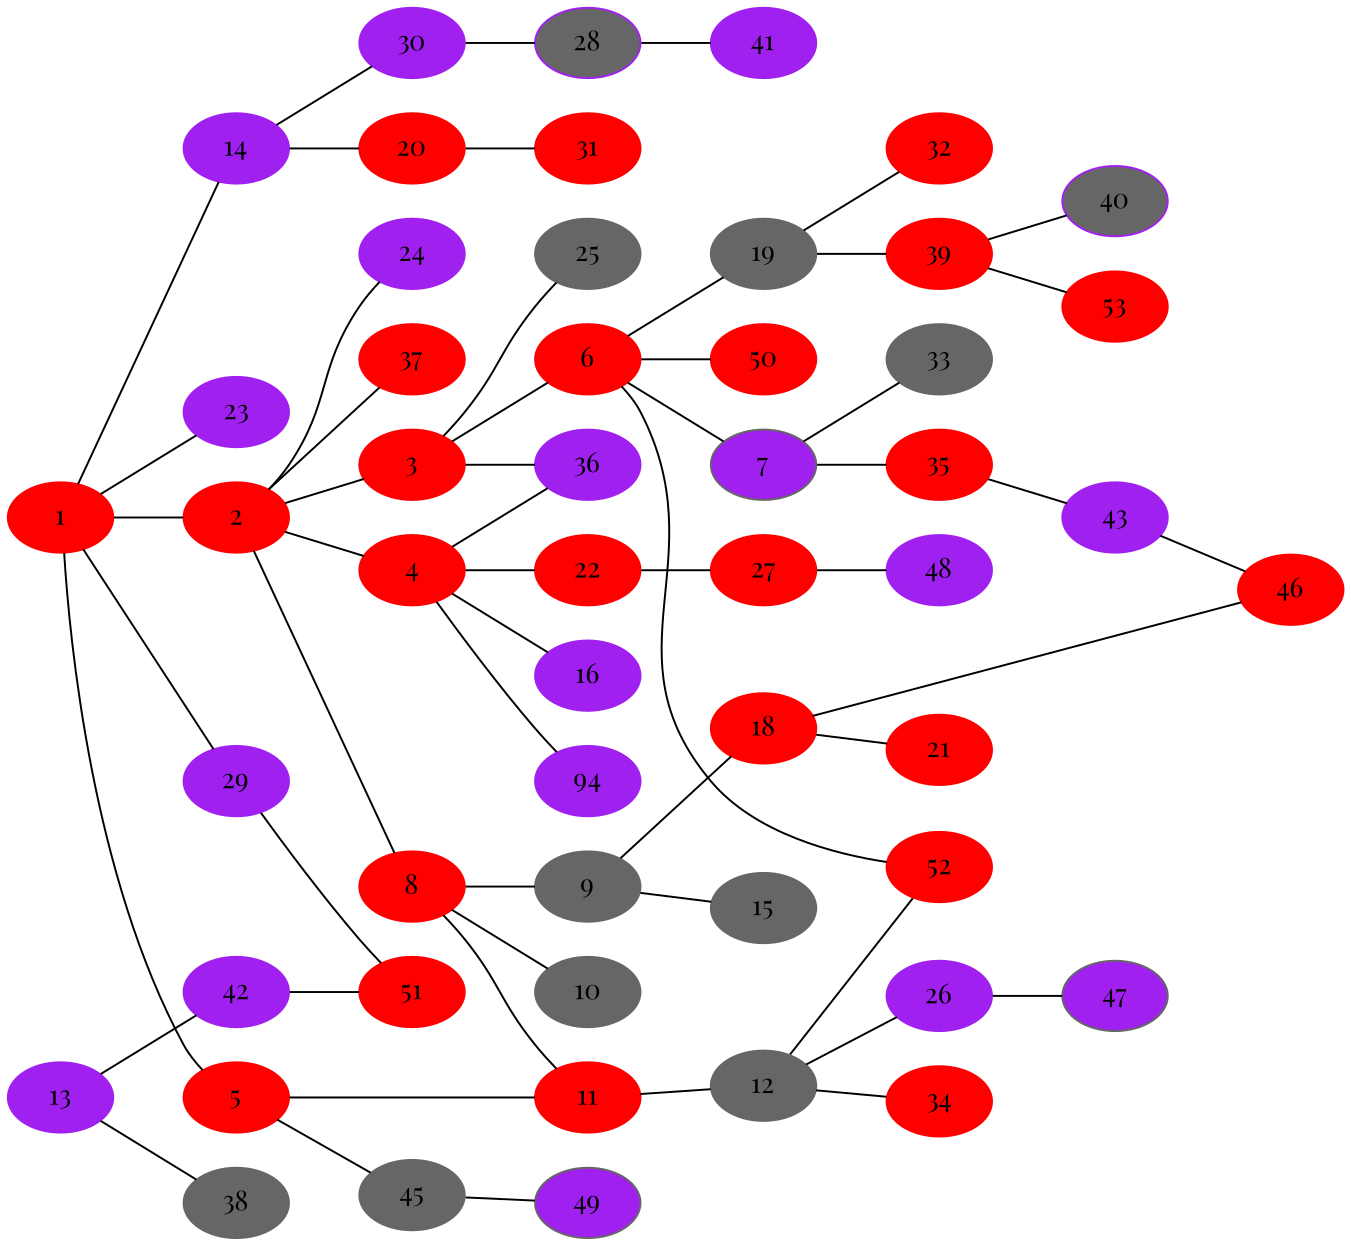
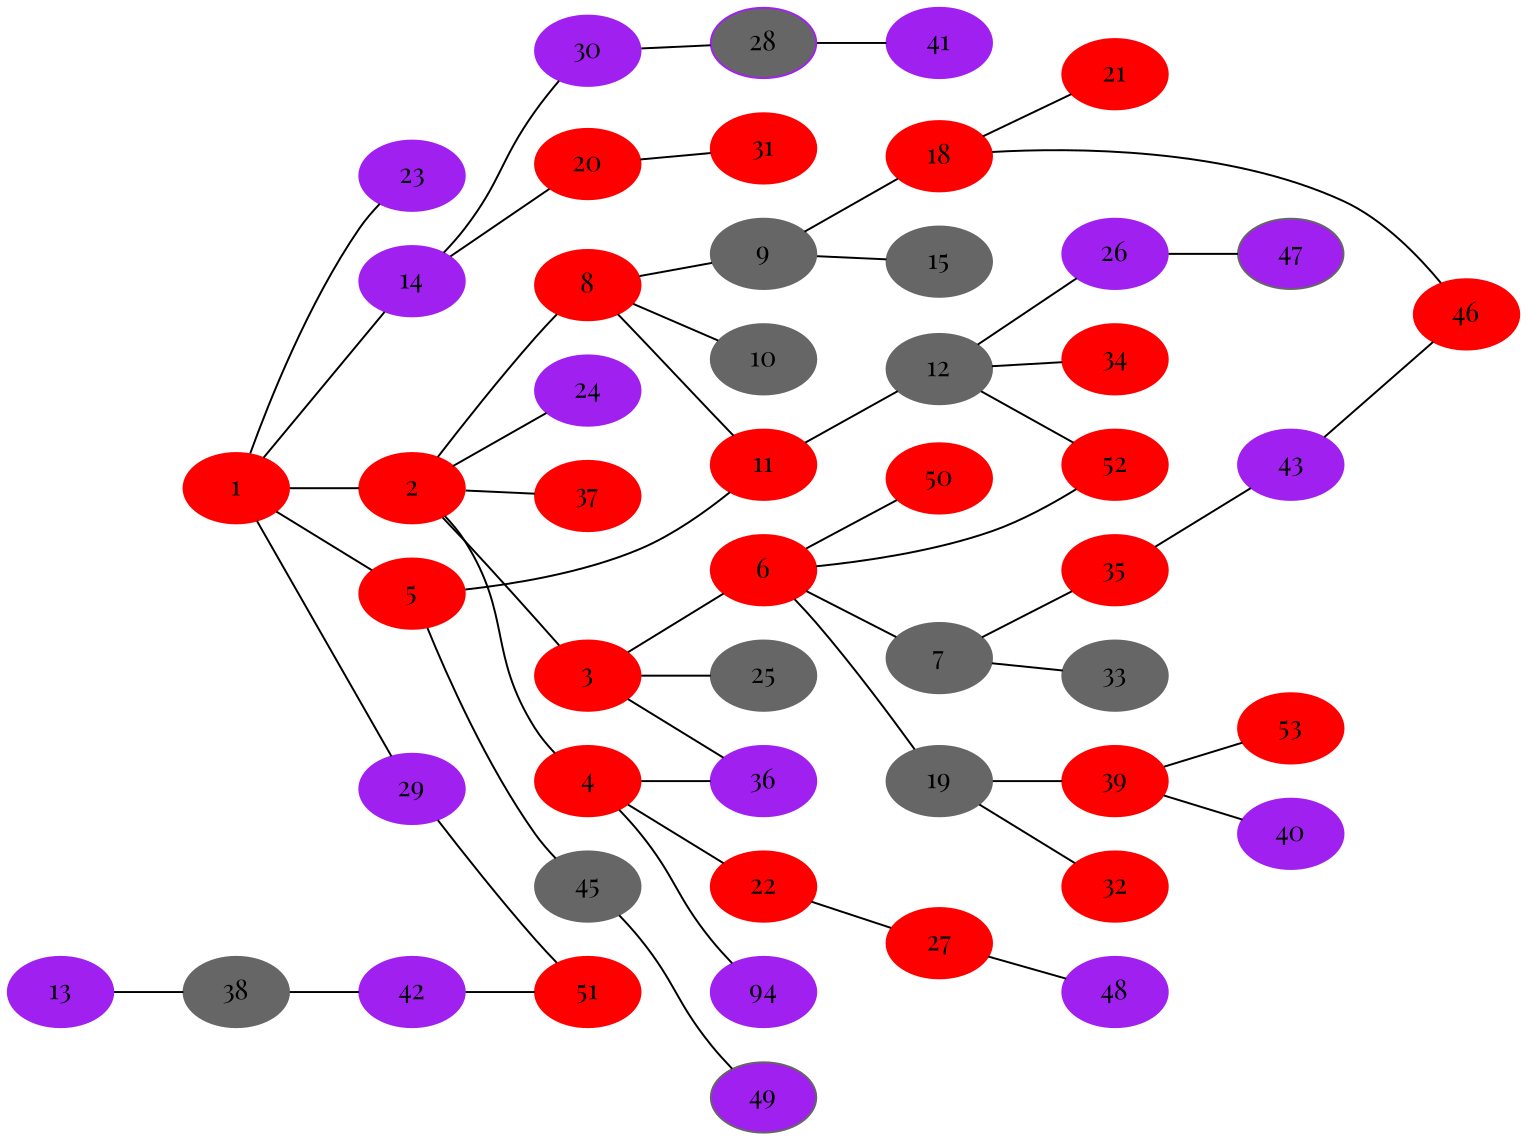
node "40": fillcolor gray40 -> purple
node "7": fillcolor purple -> gray40
node "16": removed
edge "42" -- "13": now "42" -- "38"
